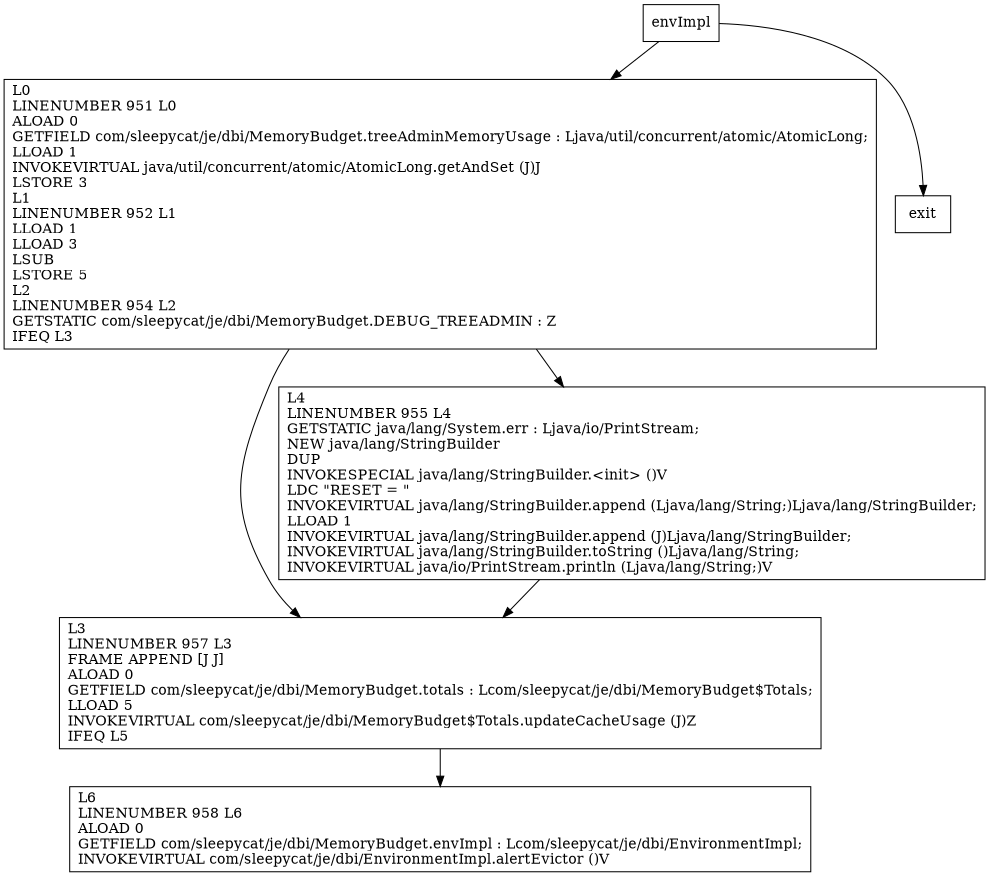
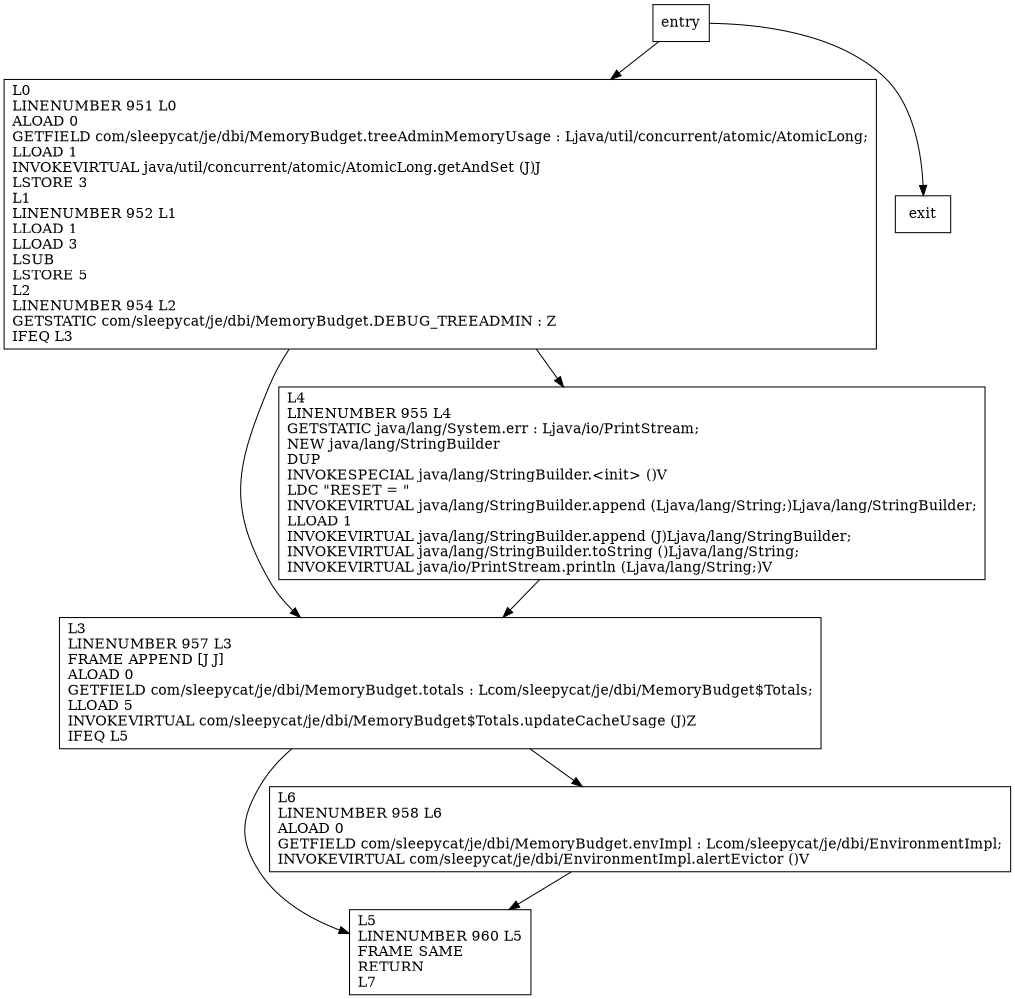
node "envImpl": label "envImpl" -> "entry"
node "L5 LINENUMBER 960 L5 FRAME SAME RETURN L7": added
